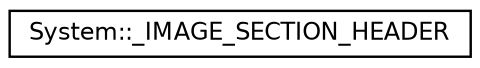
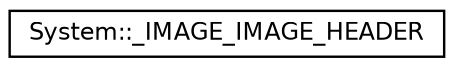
node "System::_IMAGE_SECTION_HEADER": label "System::_IMAGE_SECTION_HEADER" -> "System::_IMAGE_IMAGE_HEADER"
